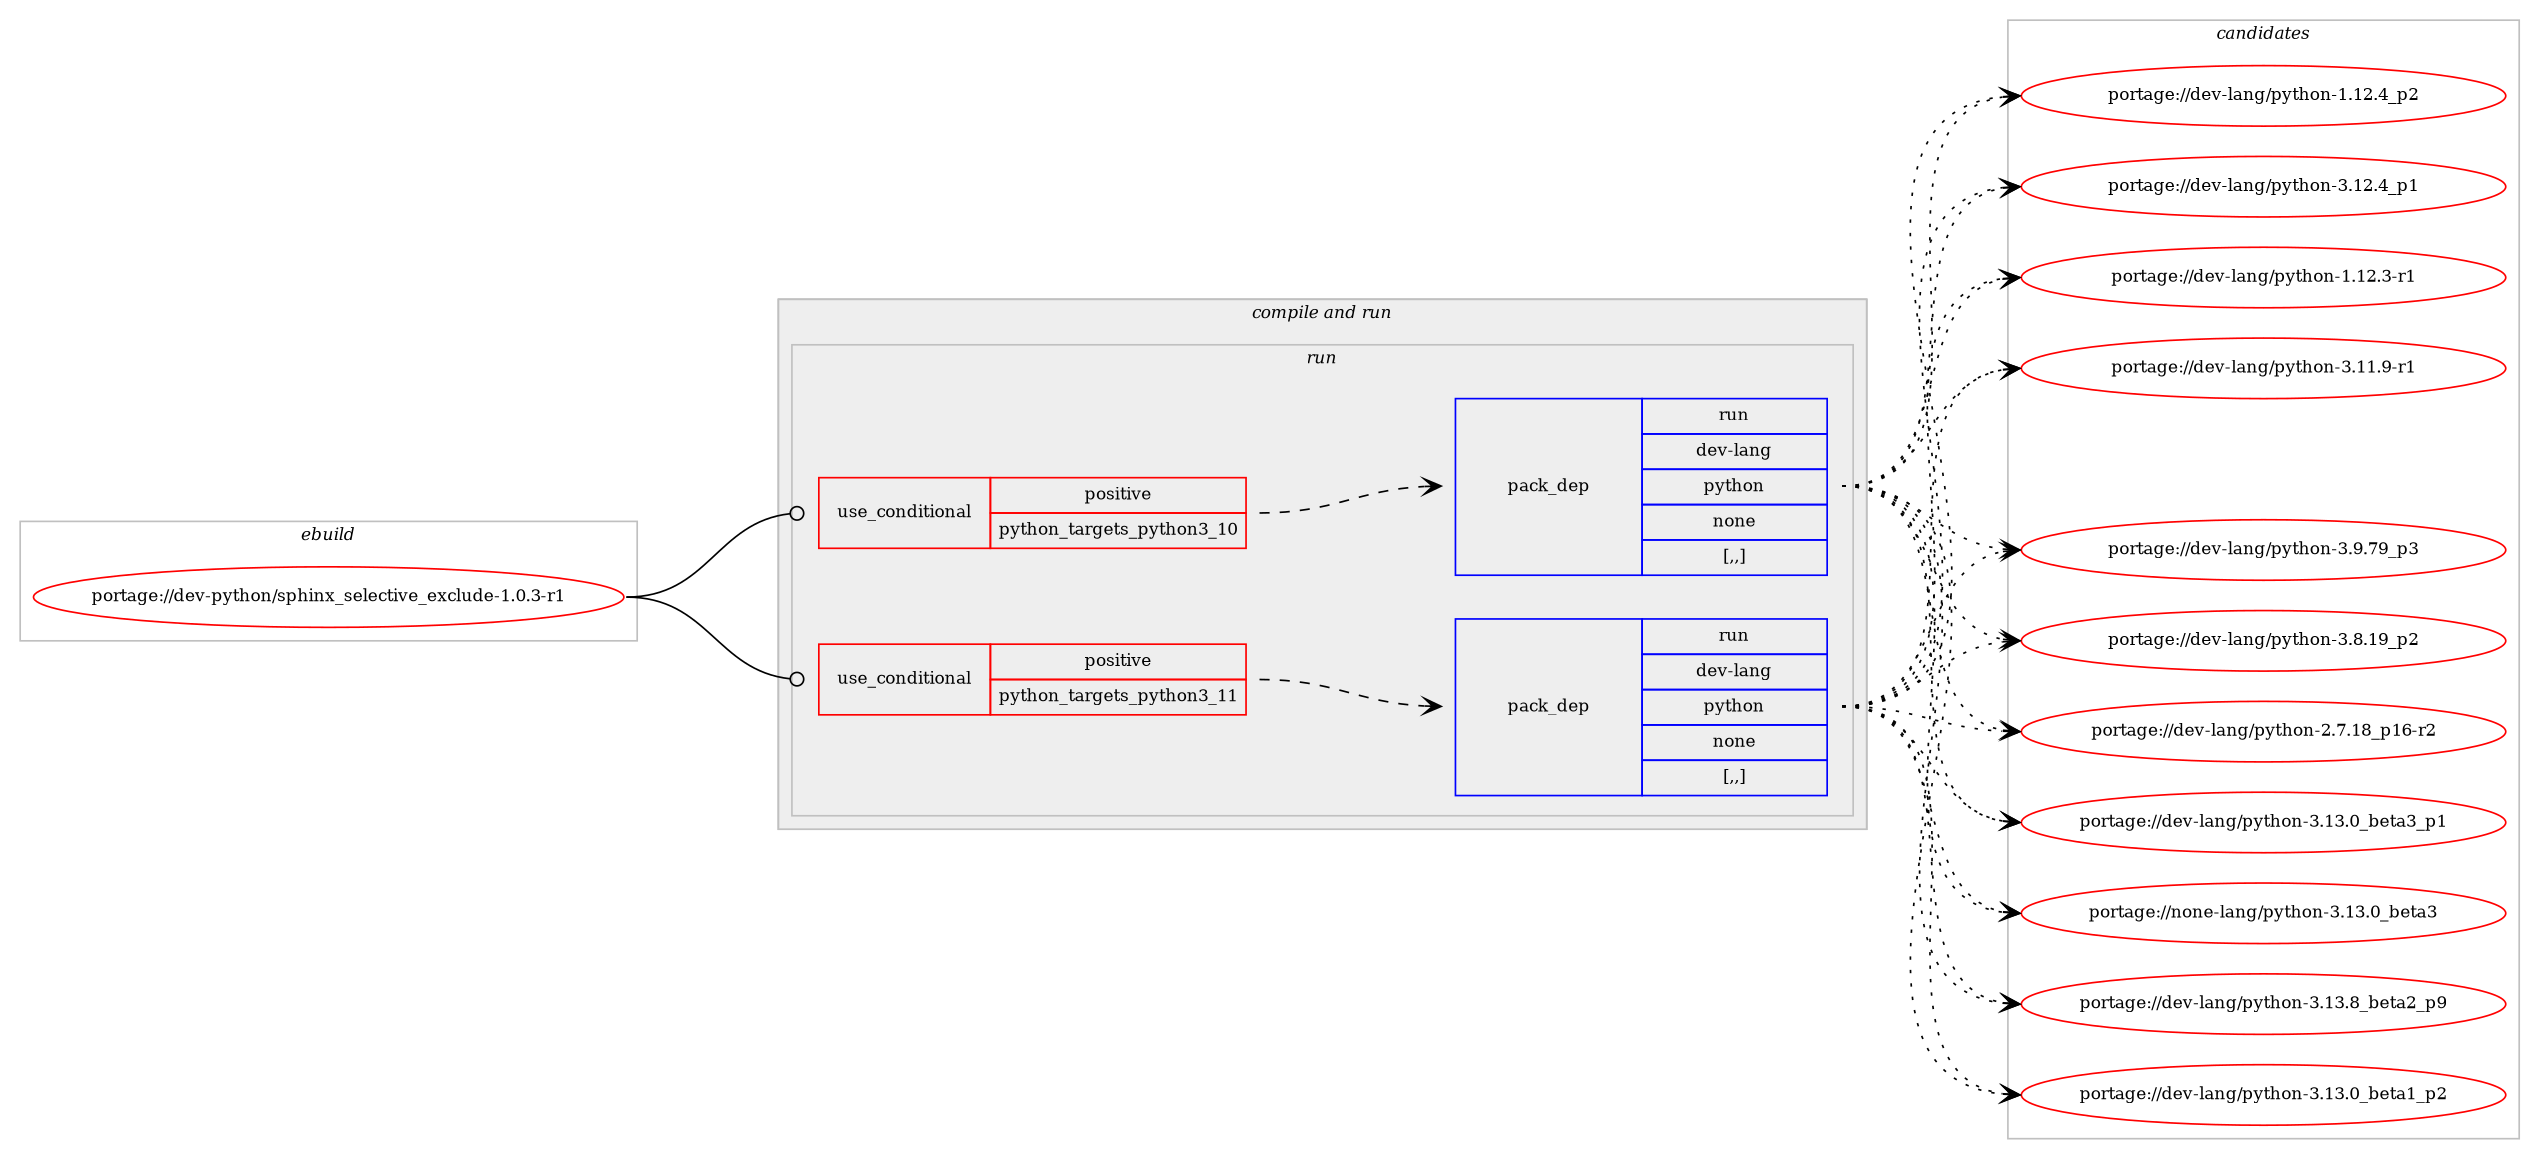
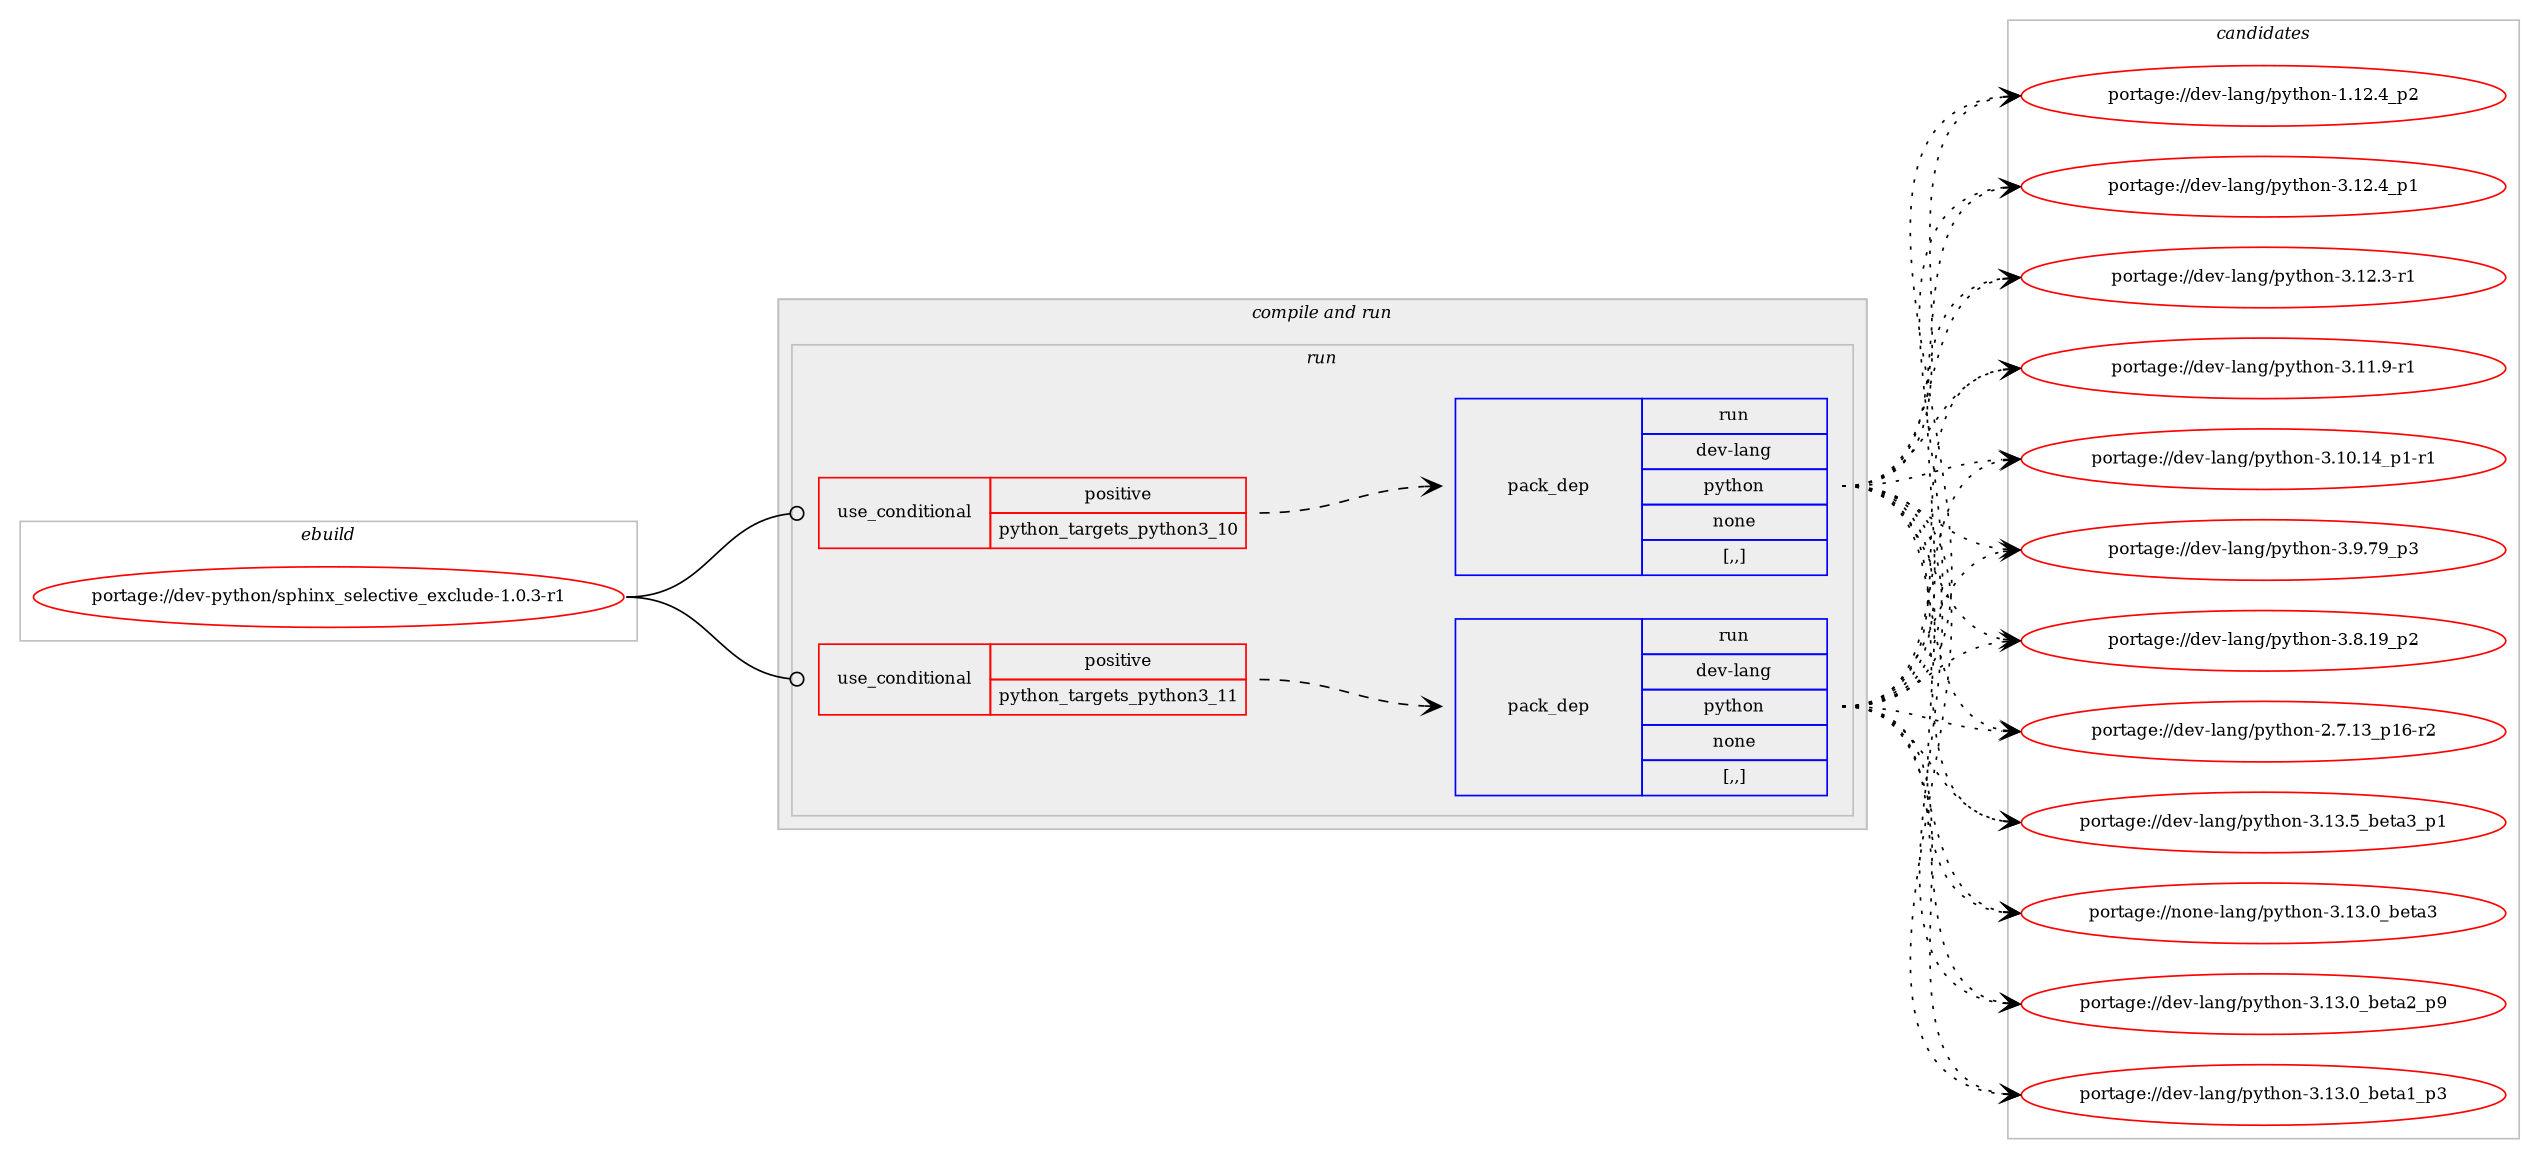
node "portage://dev-lang/python-1.12.3-r1": label "portage://dev-lang/python-1.12.3-r1" -> "portage://dev-lang/python-3.12.3-r1"
node "portage://dev-lang/python-3.10.14_p1-r1": added
node "portage://dev-lang/python-2.7.18_p16-r2": label "portage://dev-lang/python-2.7.18_p16-r2" -> "portage://dev-lang/python-2.7.13_p16-r2"
node "portage://dev-lang/python-3.13.0_beta3_p1": label "portage://dev-lang/python-3.13.0_beta3_p1" -> "portage://dev-lang/python-3.13.5_beta3_p1"
node "portage://dev-lang/python-3.13.8_beta2_p9": label "portage://dev-lang/python-3.13.8_beta2_p9" -> "portage://dev-lang/python-3.13.0_beta2_p9"
node "portage://dev-lang/python-3.13.0_beta1_p2": label "portage://dev-lang/python-3.13.0_beta1_p2" -> "portage://dev-lang/python-3.13.0_beta1_p3"
